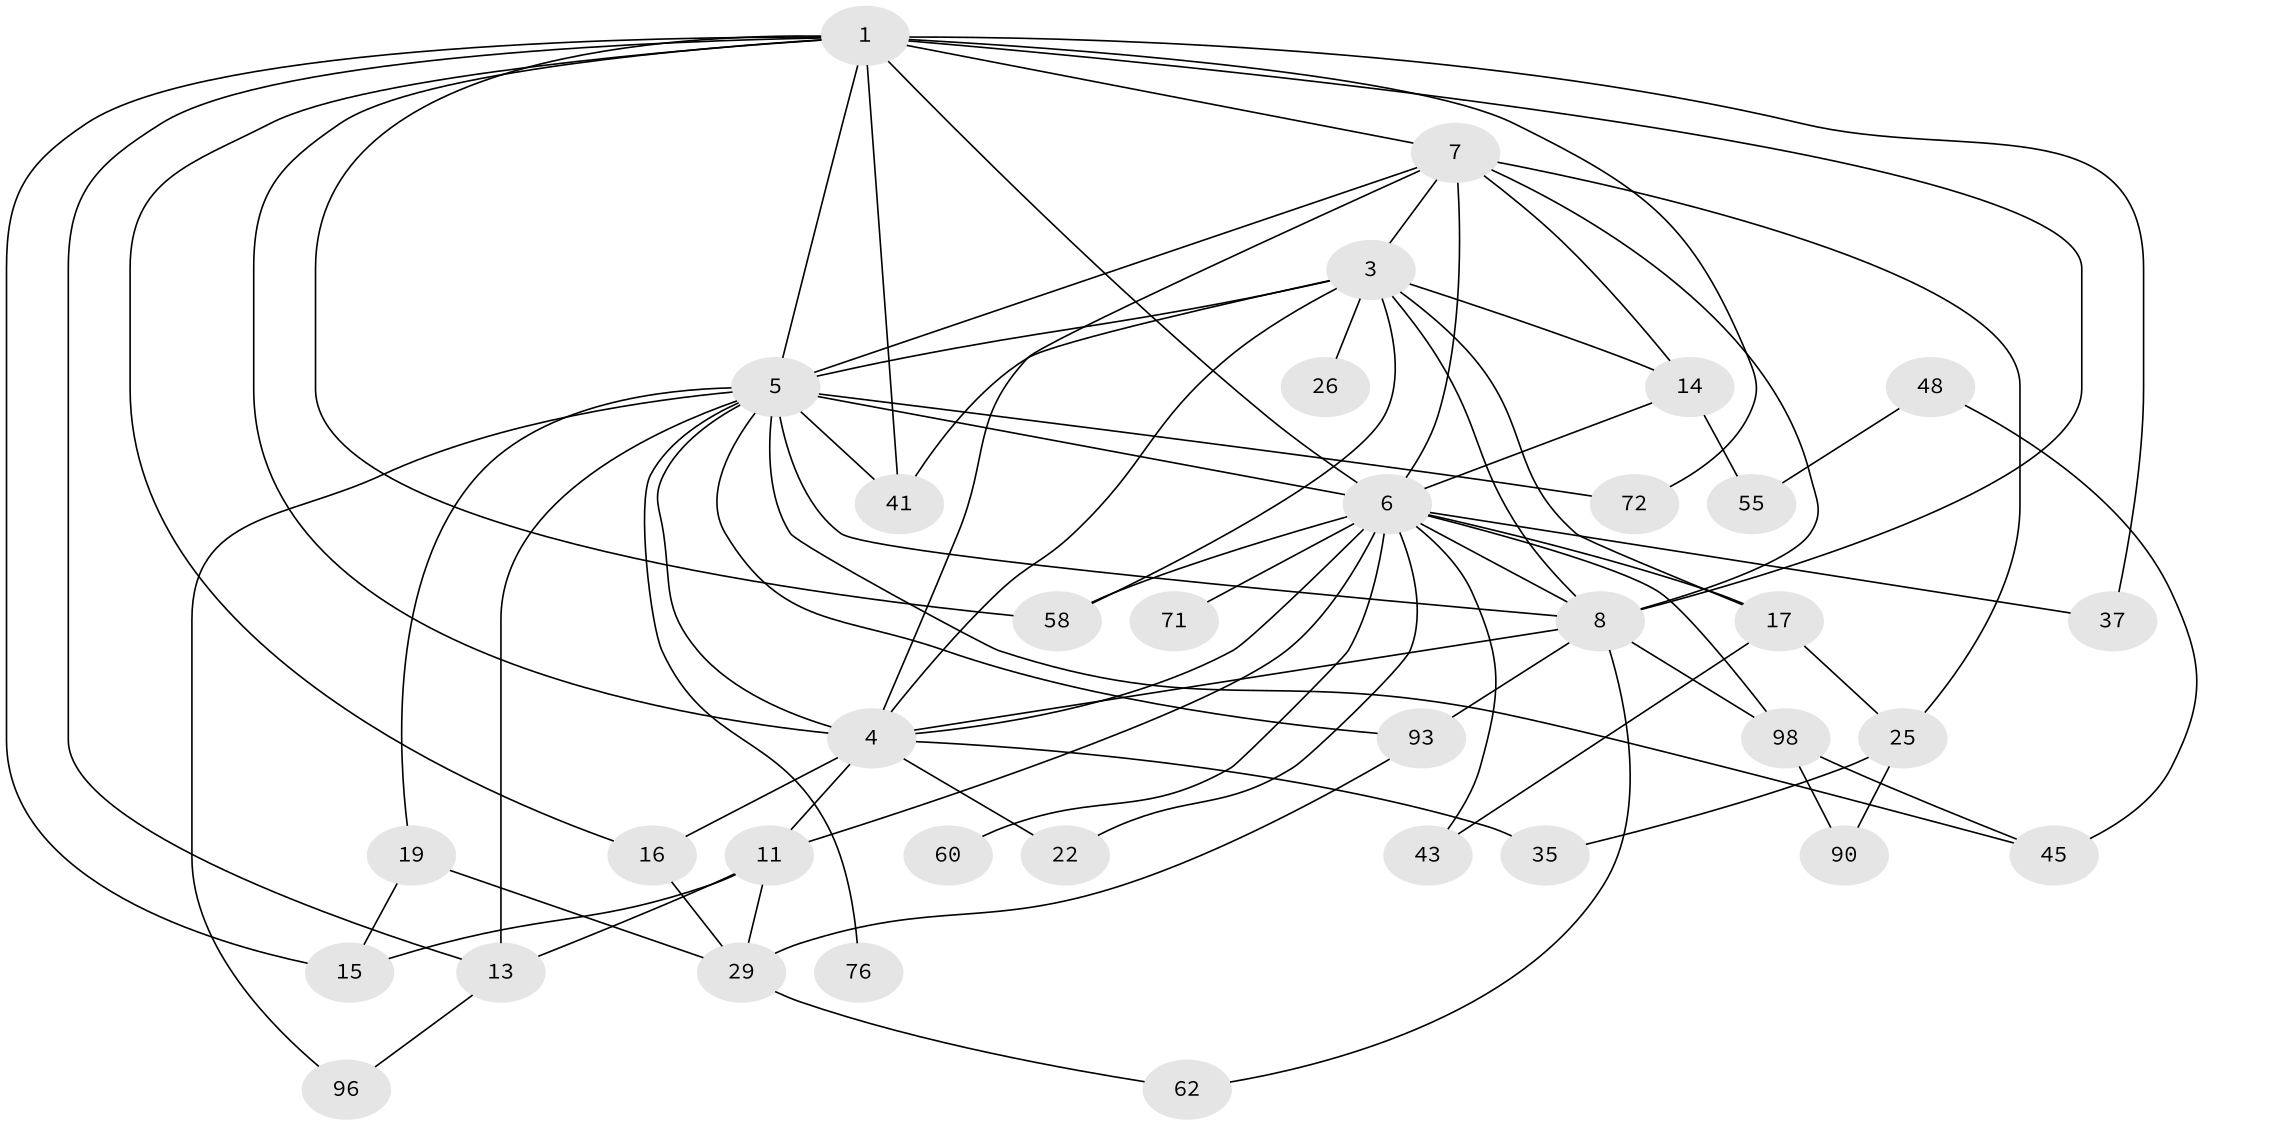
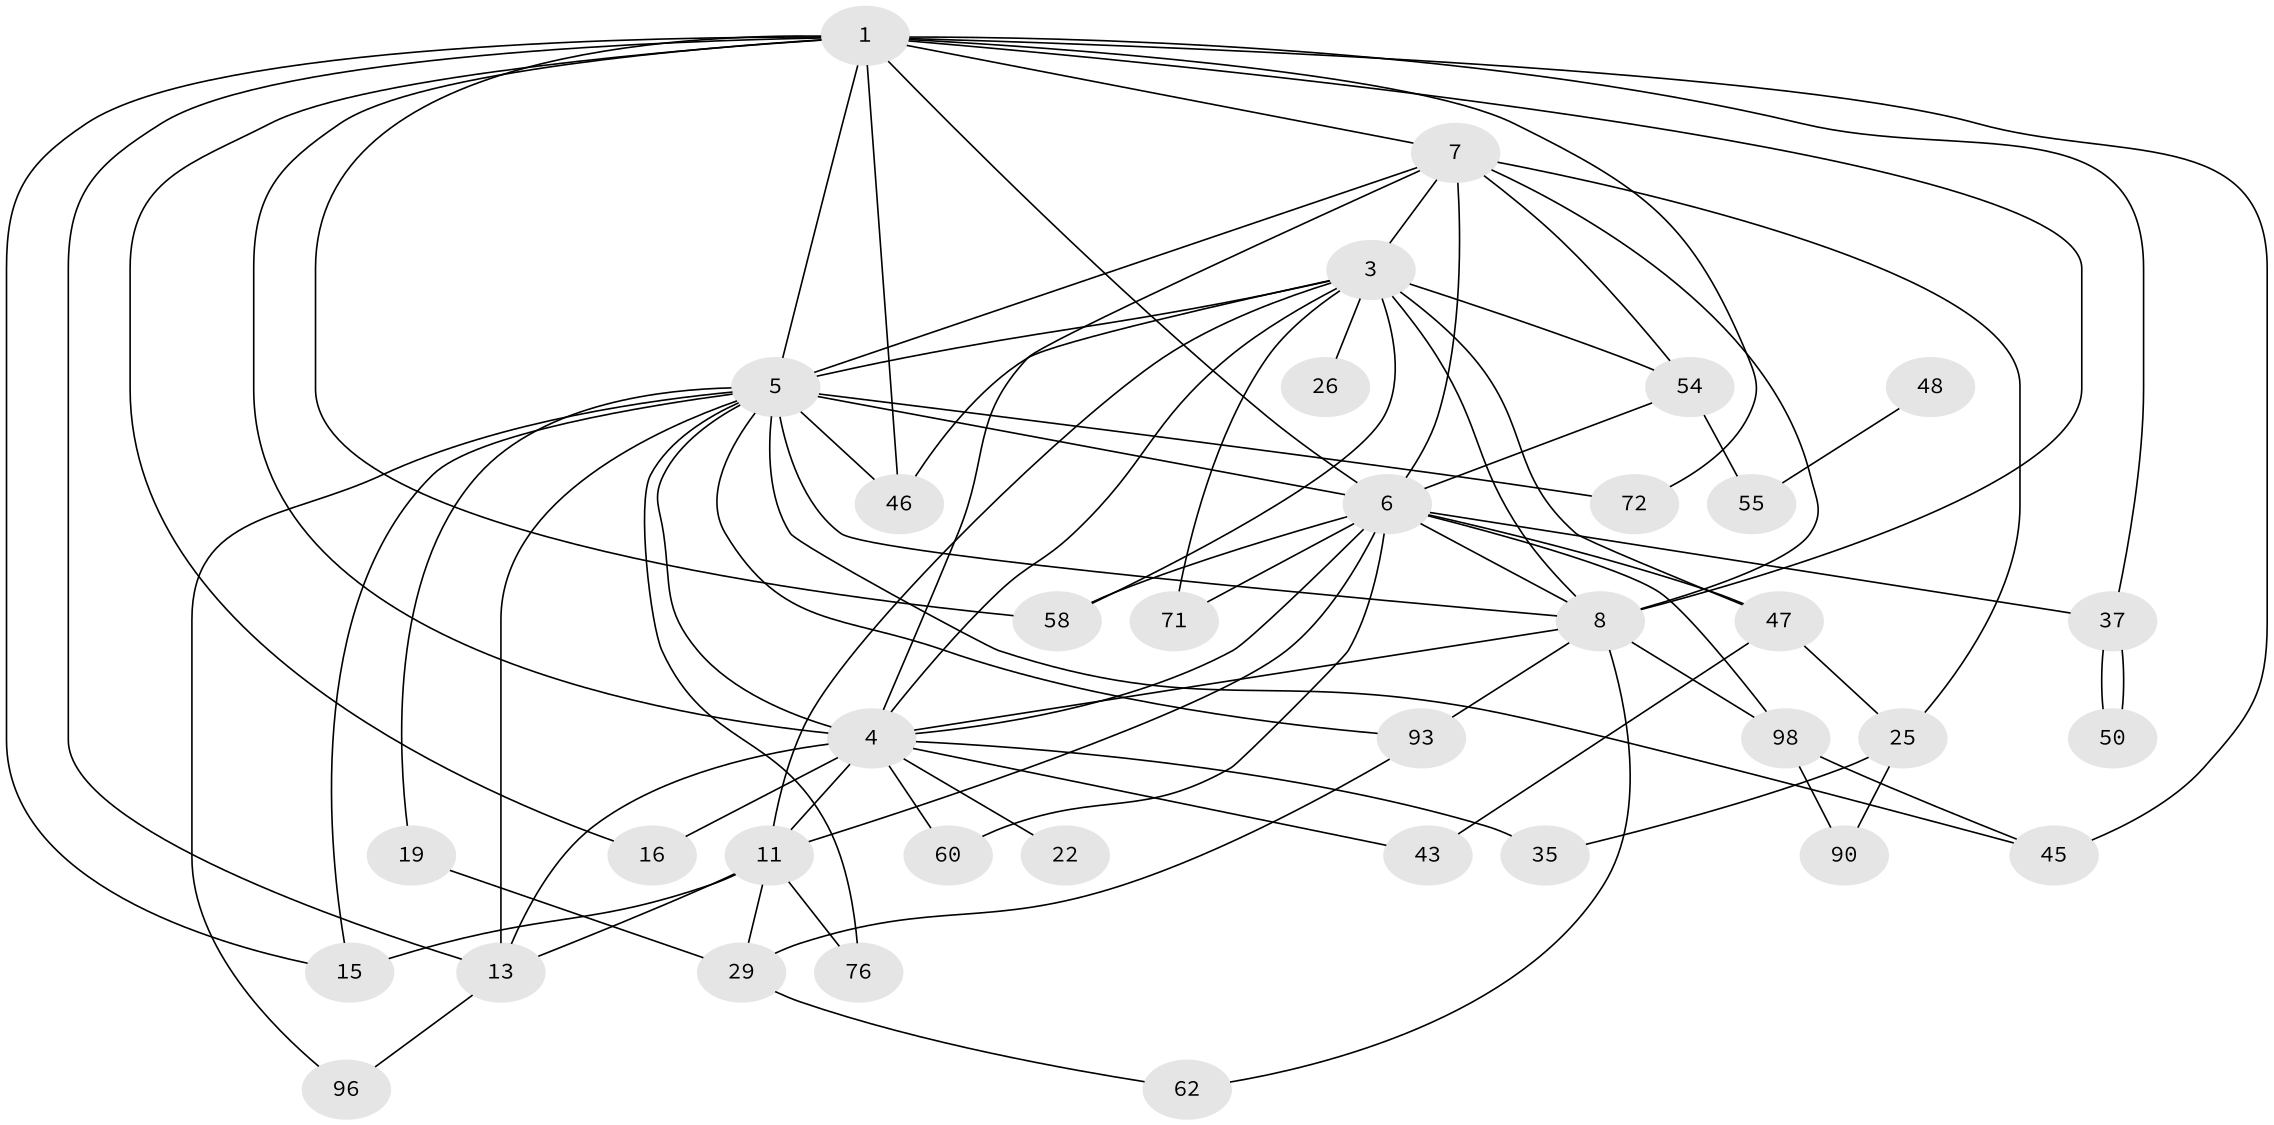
node "14": label "14" -> "54"
edge "3" -- "71": added
edge "3" -- "11": added
node "41": label "41" -> "46"
edge "48" -- "45": now "1" -- "45"
node "17": label "17" -> "47"
edge "6" -- "43": now "4" -- "43"
node "50": added
edge "6" -- "22": removed
edge "4" -- "60": added
edge "4" -- "13": added
edge "19" -- "15": now "5" -- "15"
edge "16" -- "29": removed
edge "11" -- "76": added
